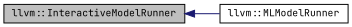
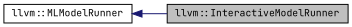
edge "llvm::MLModelRunner" -> "llvm::InteractiveModelRunner": reversed
